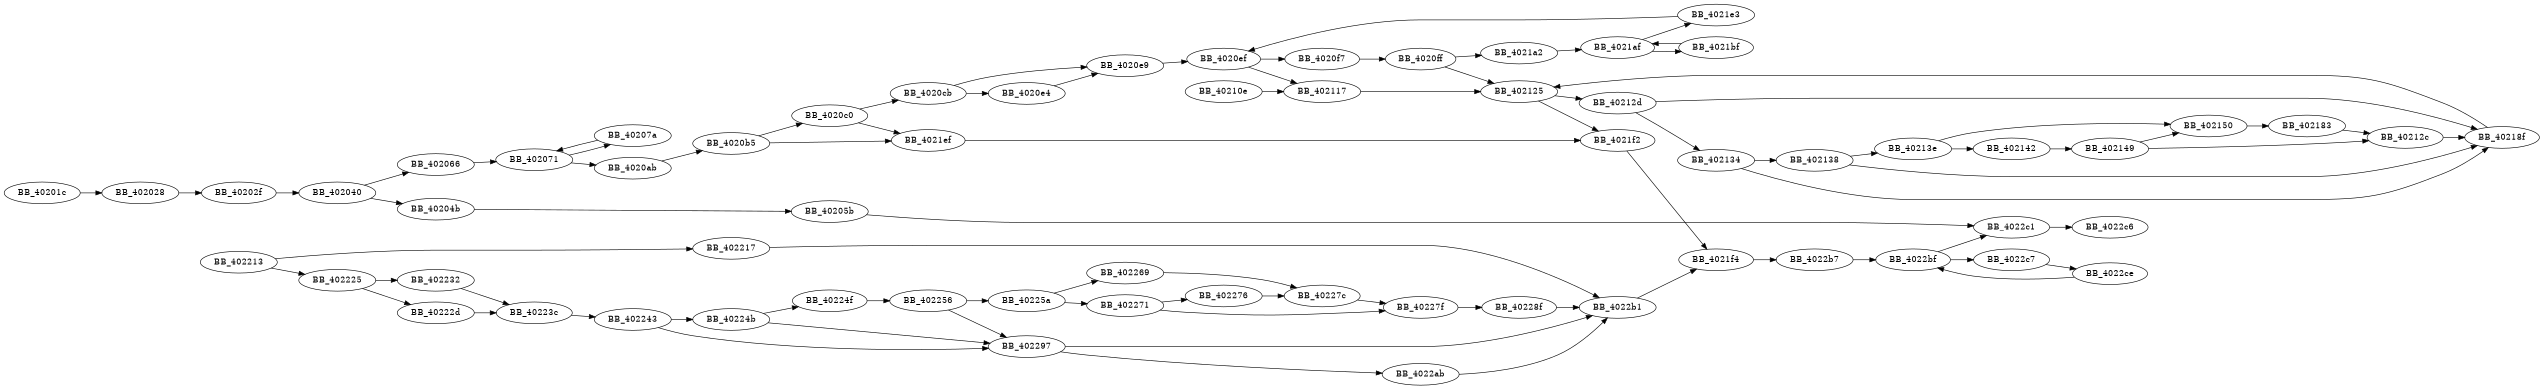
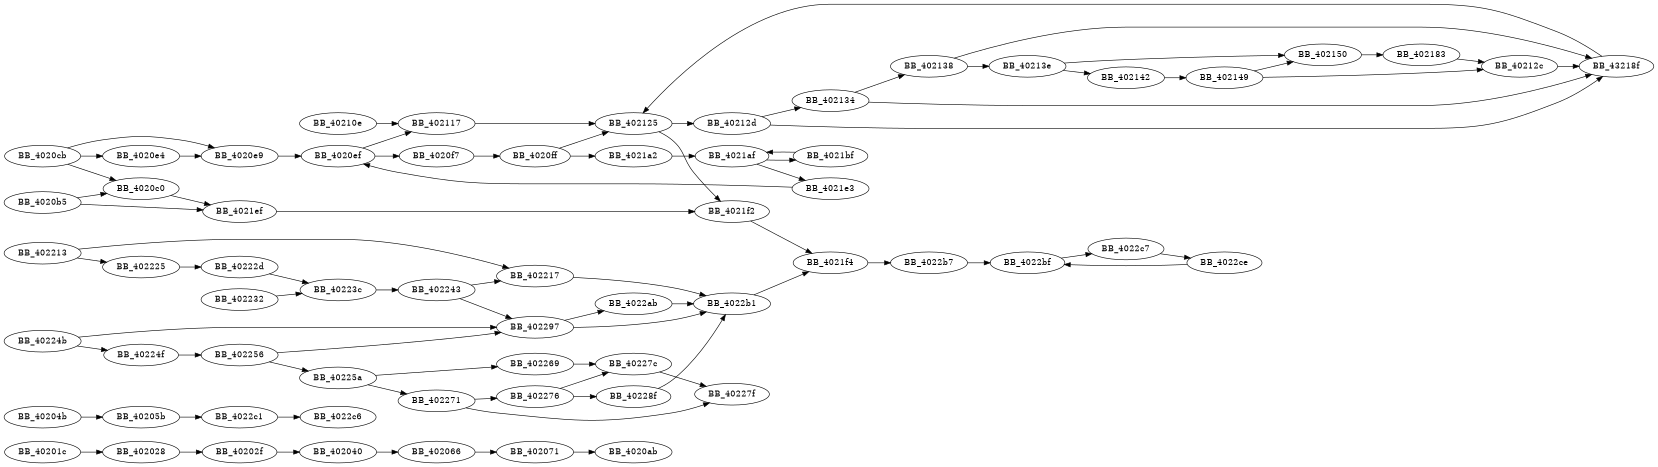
edge "BB_4020c0" -> "BB_4020cb": reversed
node "BB_40207a": removed
node "BB_40218f": label "BB_40218f" -> "BB_43218f"
edge "BB_4020ab" -> "BB_4020b5": removed
edge "BB_402040" -> "BB_40204b": removed
edge "BB_4022bf" -> "BB_4022c1": removed
edge "BB_402225" -> "BB_402232": removed
edge "BB_40227f" -> "BB_40228f": now "BB_402276" -> "BB_40228f"
edge "BB_402243" -> "BB_40224b": now "BB_402243" -> "BB_402217"
